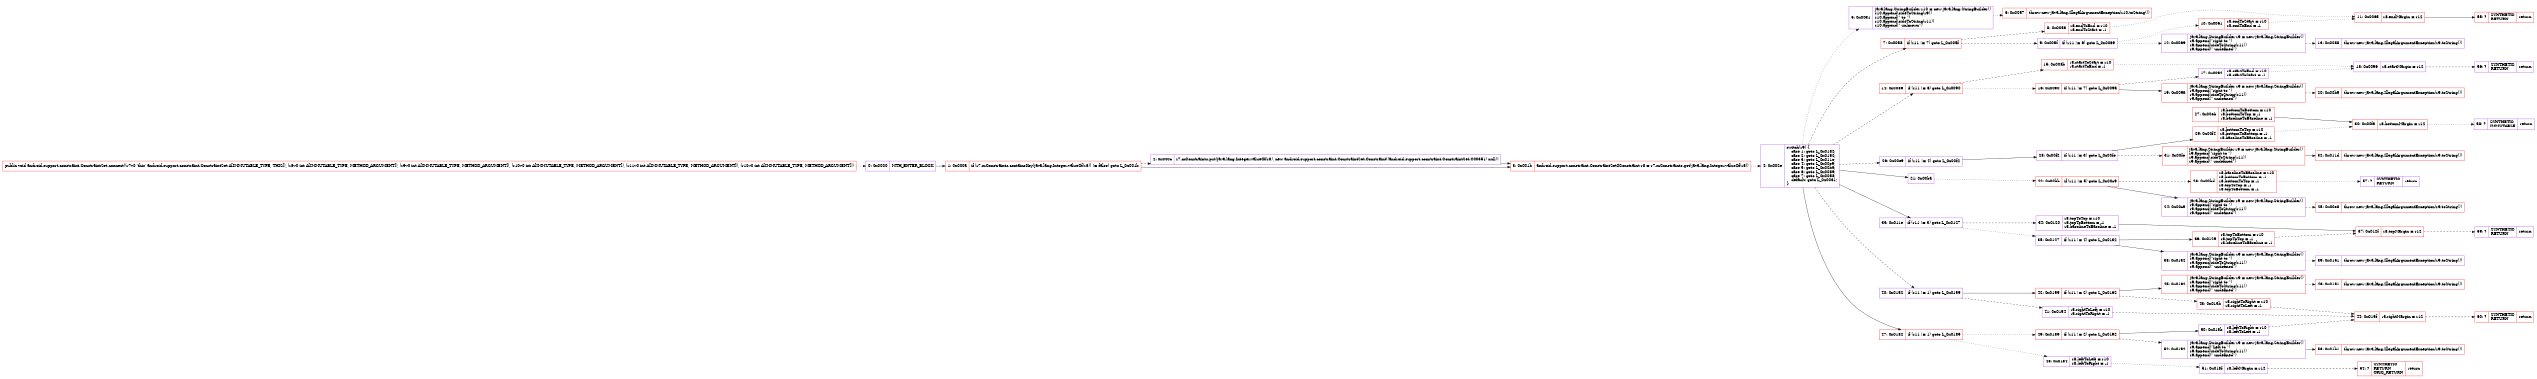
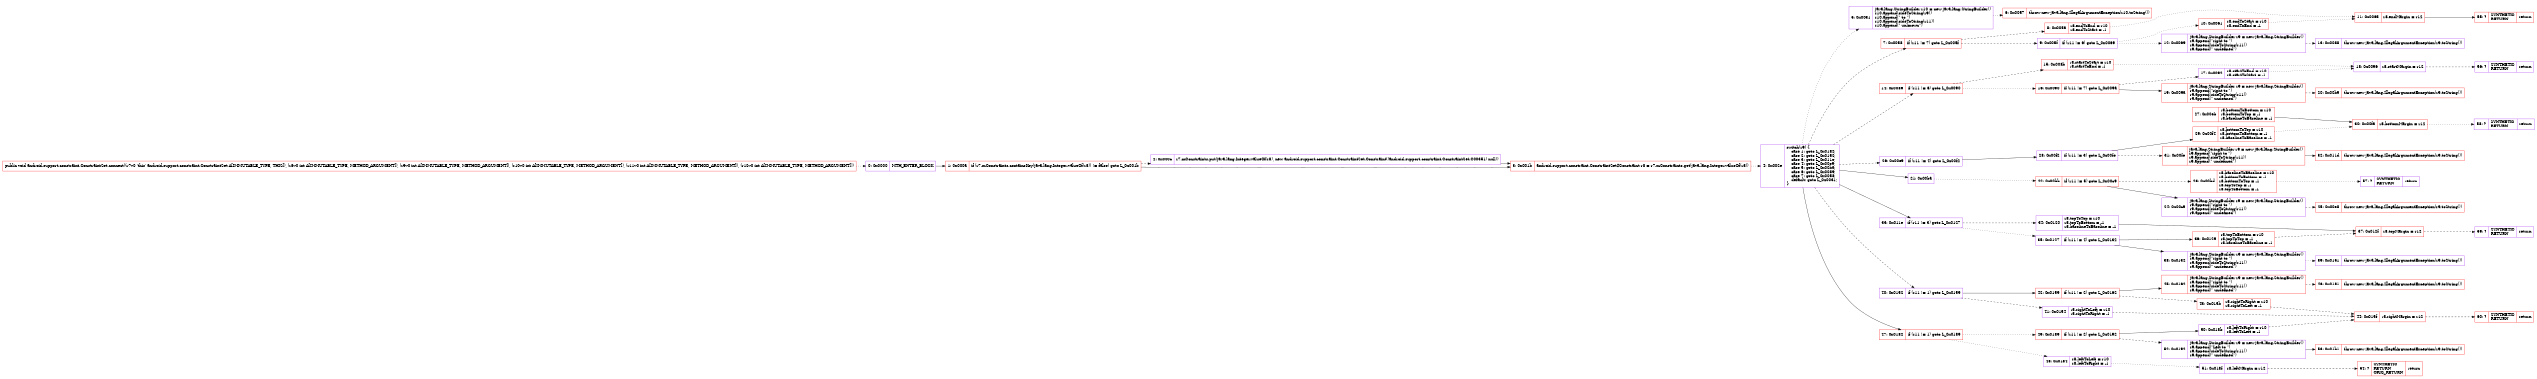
node "58: ?": text "IMMUTABLE" -> "RETURN"
